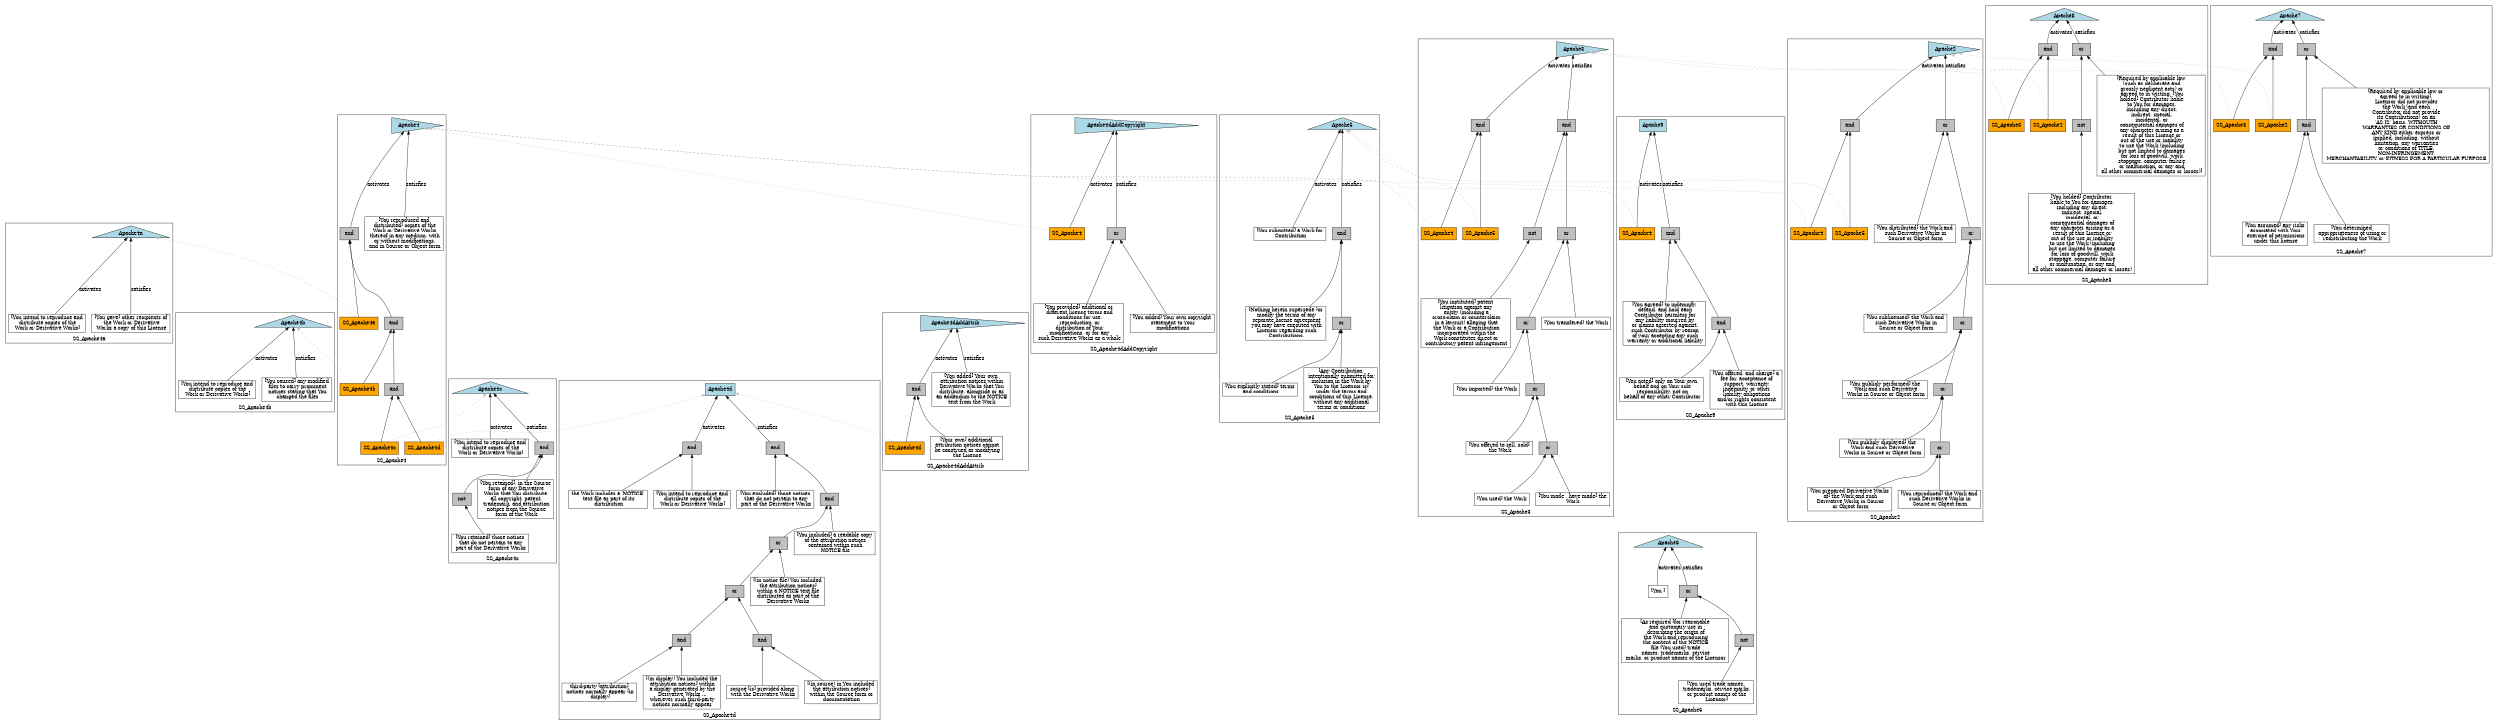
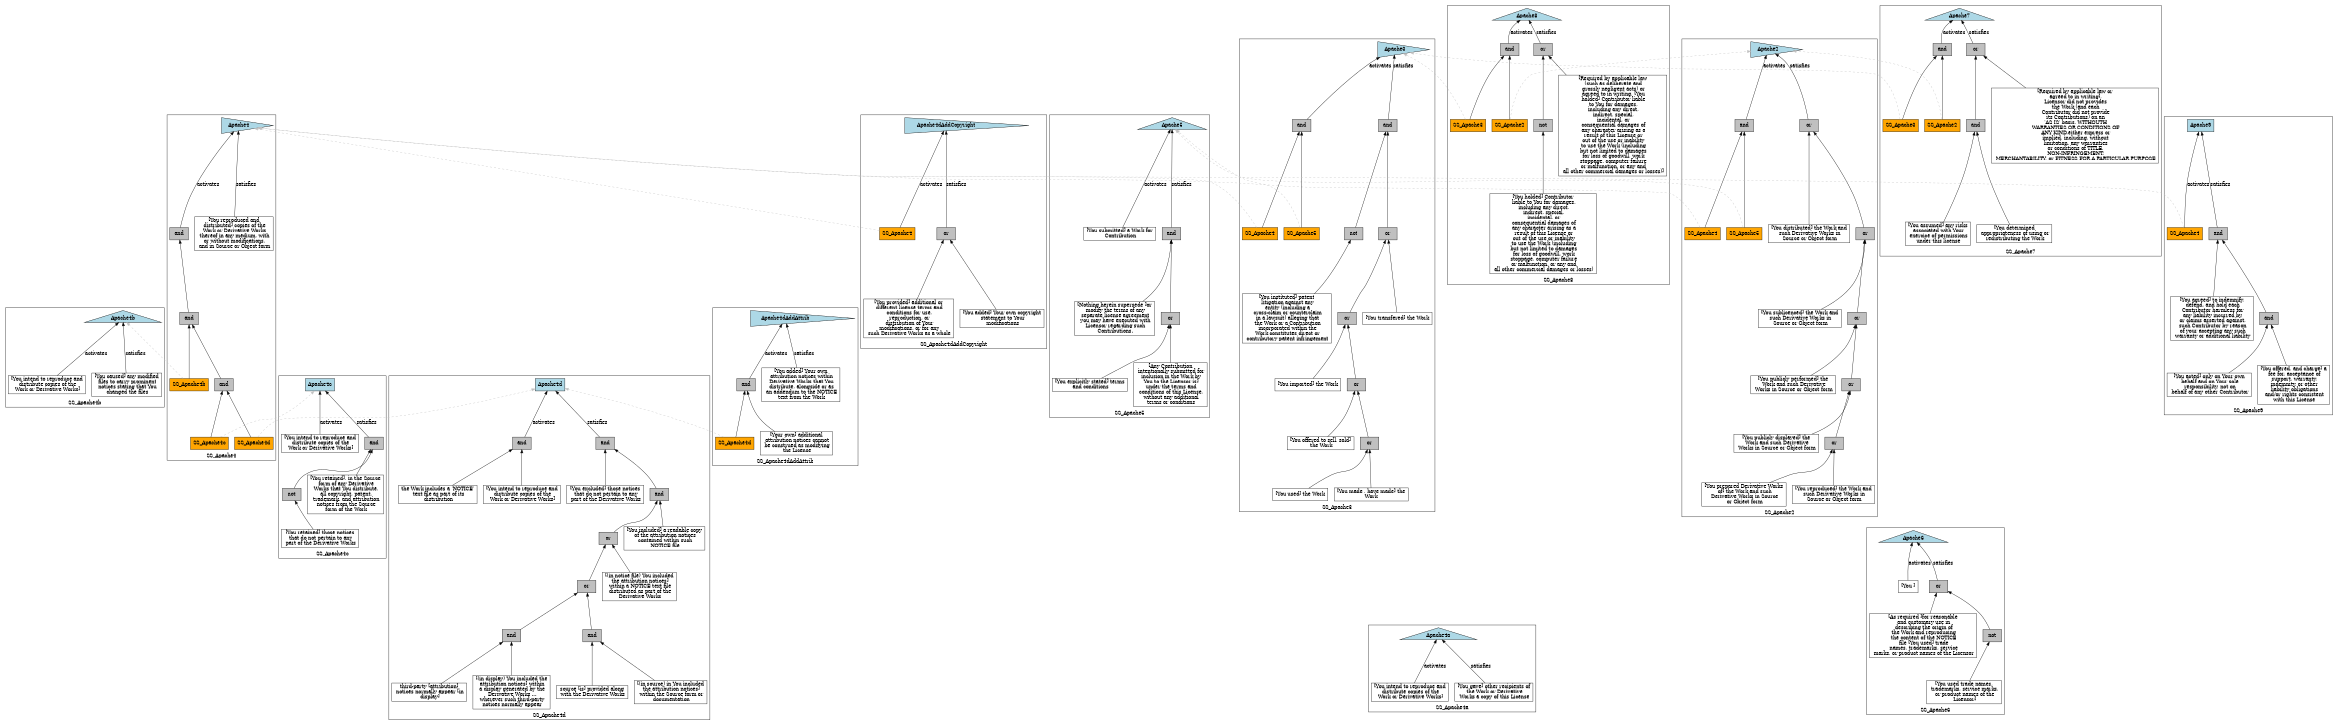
node "SS_Apache4a": removed
node "Apache4c": shape triangle -> box
